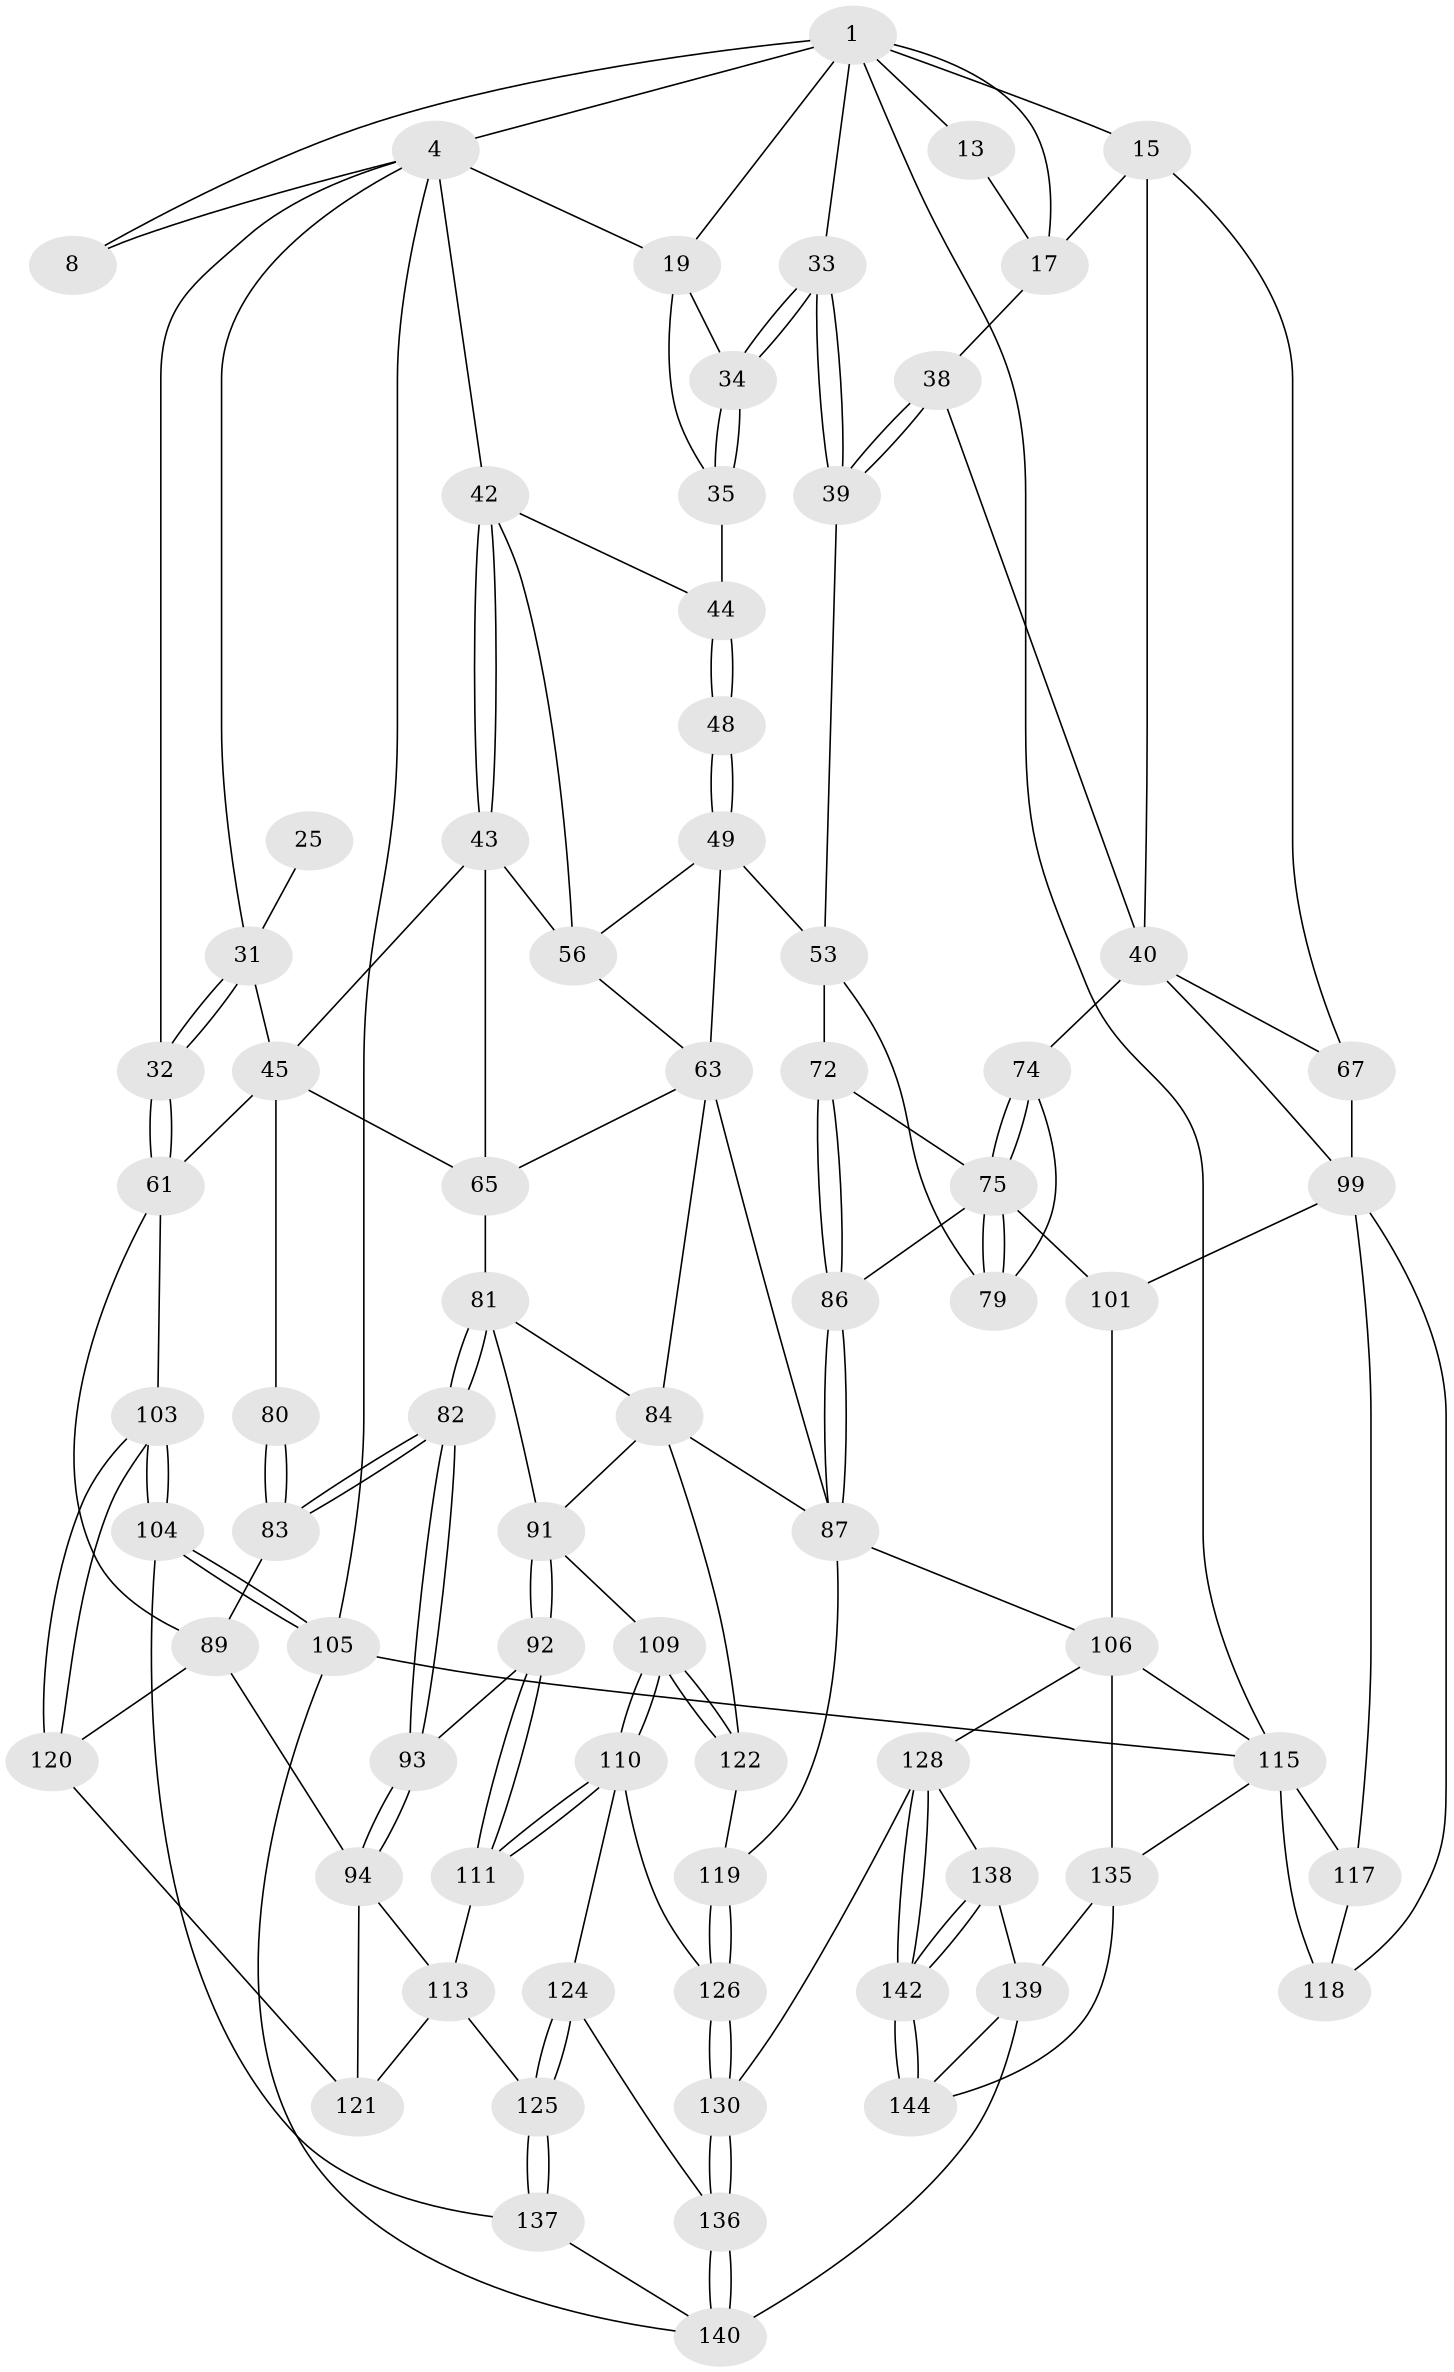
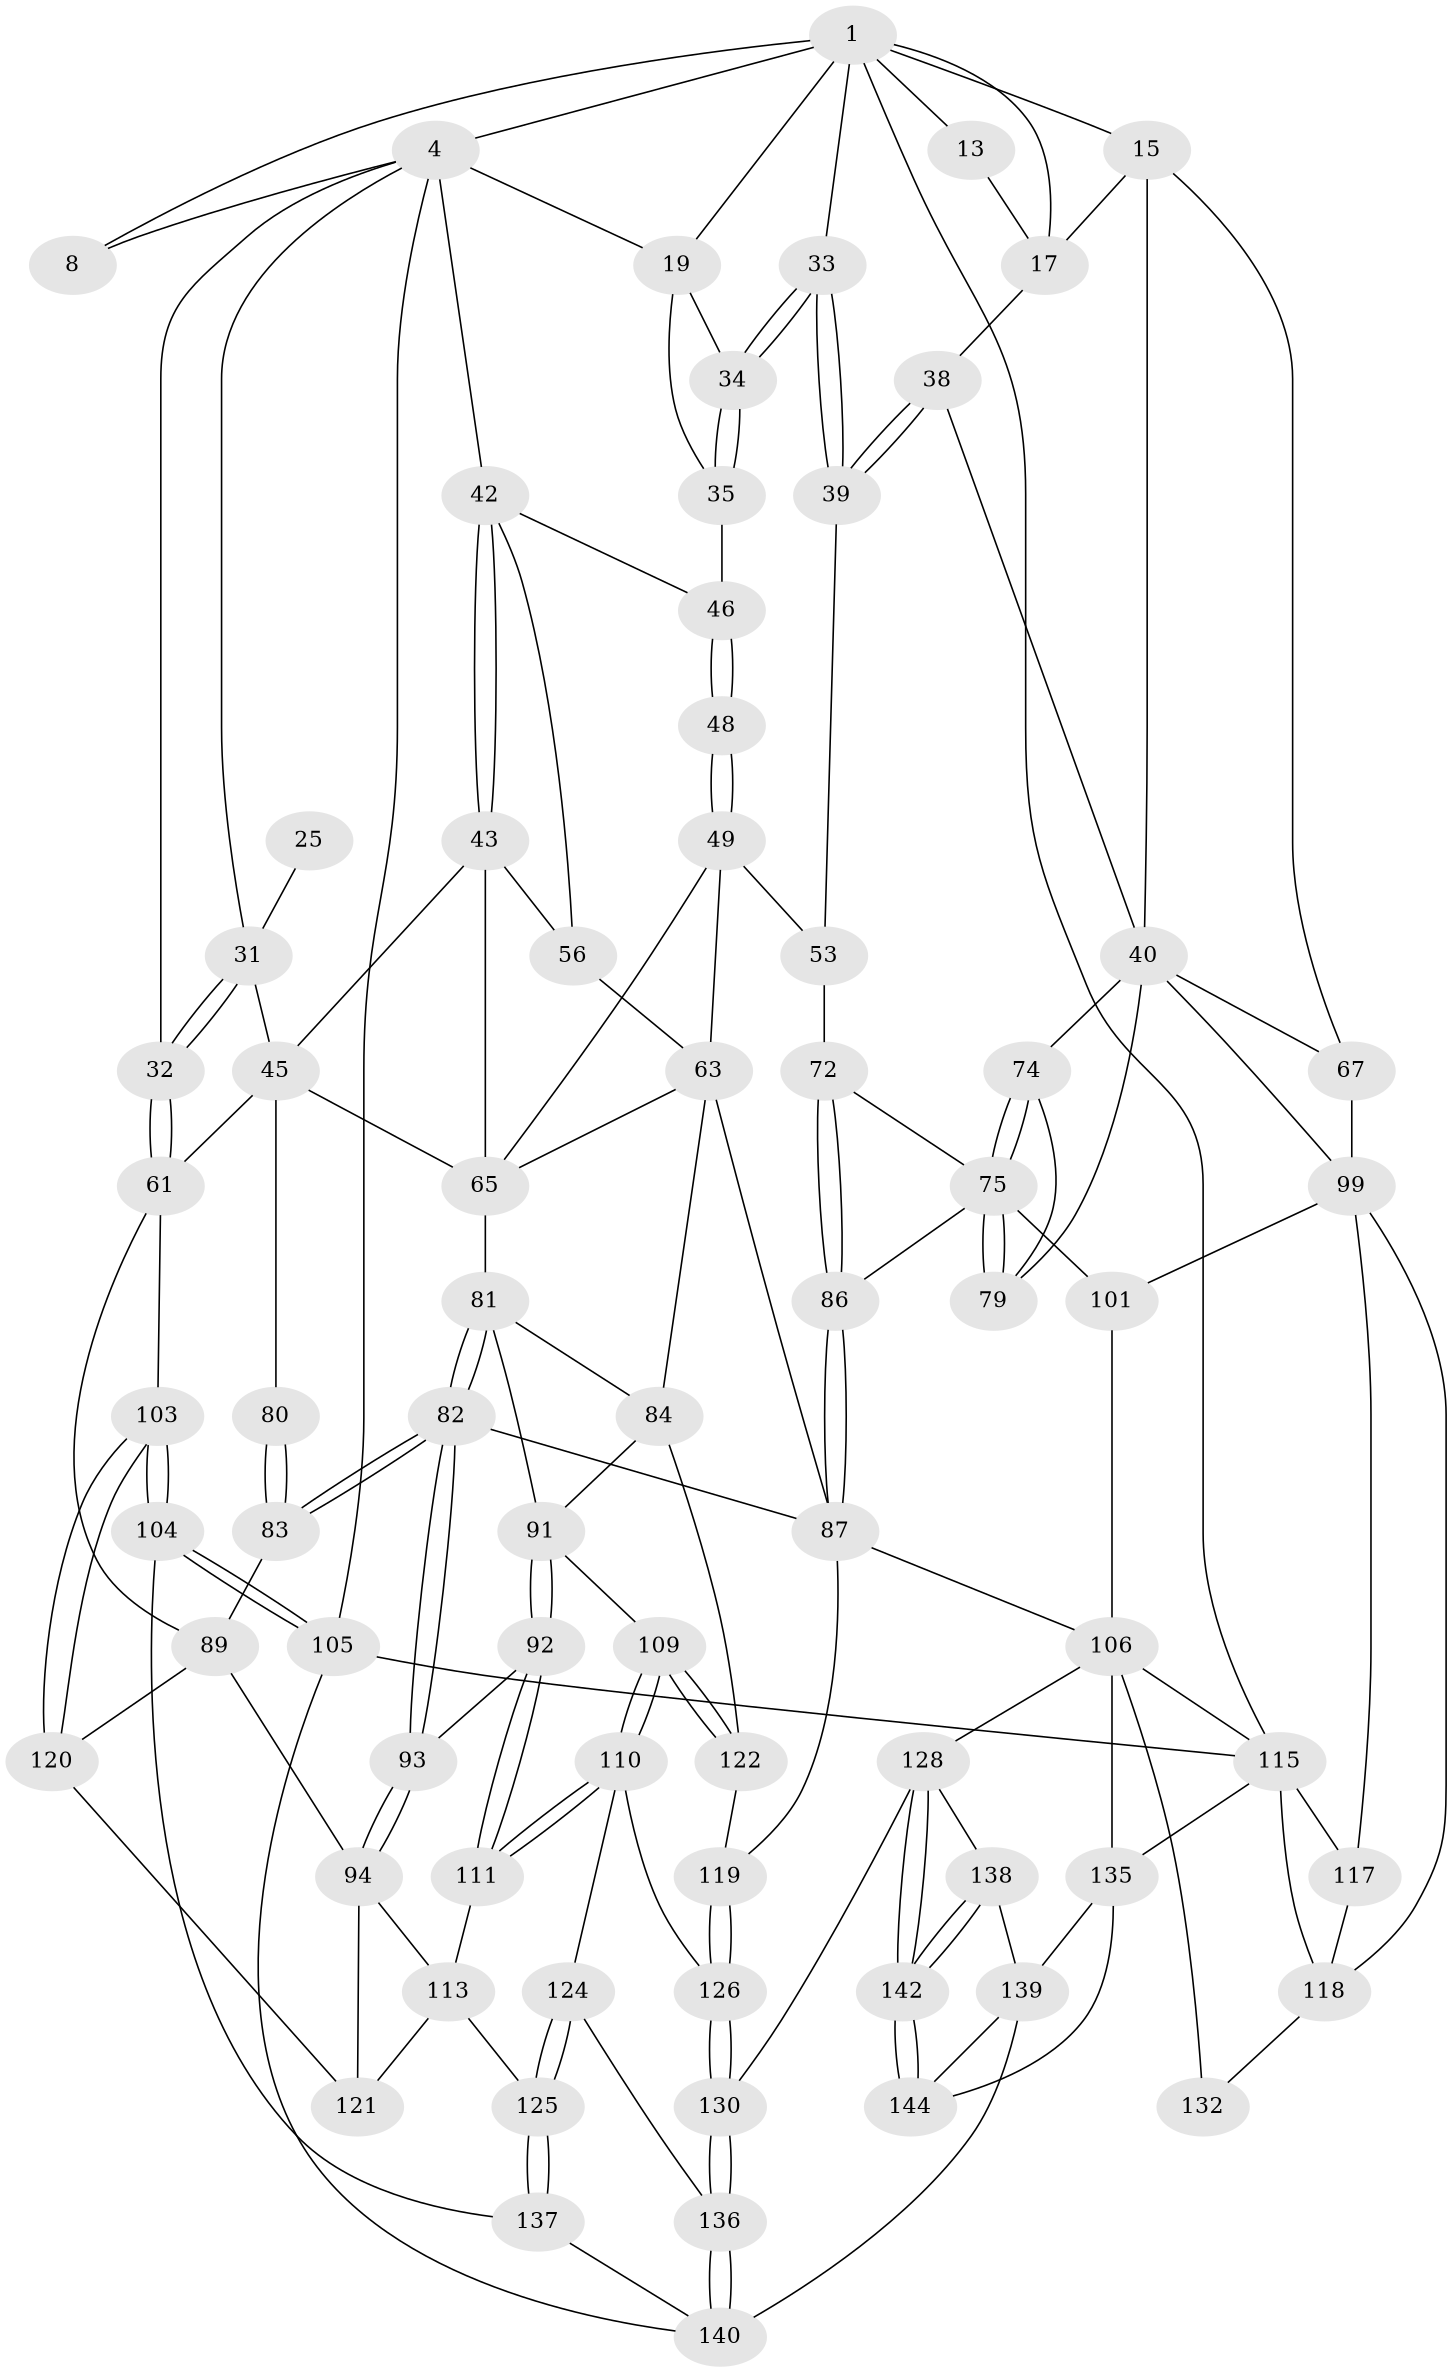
node "44": label "44" -> "46"
edge "49" -- "56": now "49" -- "65"
edge "53" -- "79": now "40" -- "79"
edge "84" -- "87": now "82" -- "87"
node "132": added
